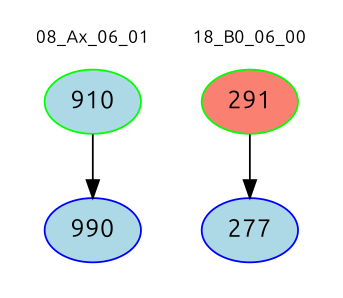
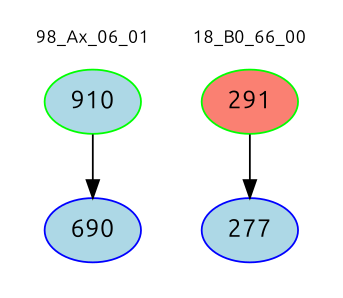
cluster "08_Ax_06_01": label "08_Ax_06_01" -> "98_Ax_06_01"
cluster "18_B0_06_00": label "18_B0_06_00" -> "18_B0_66_00"
node "990": label "990" -> "690"
